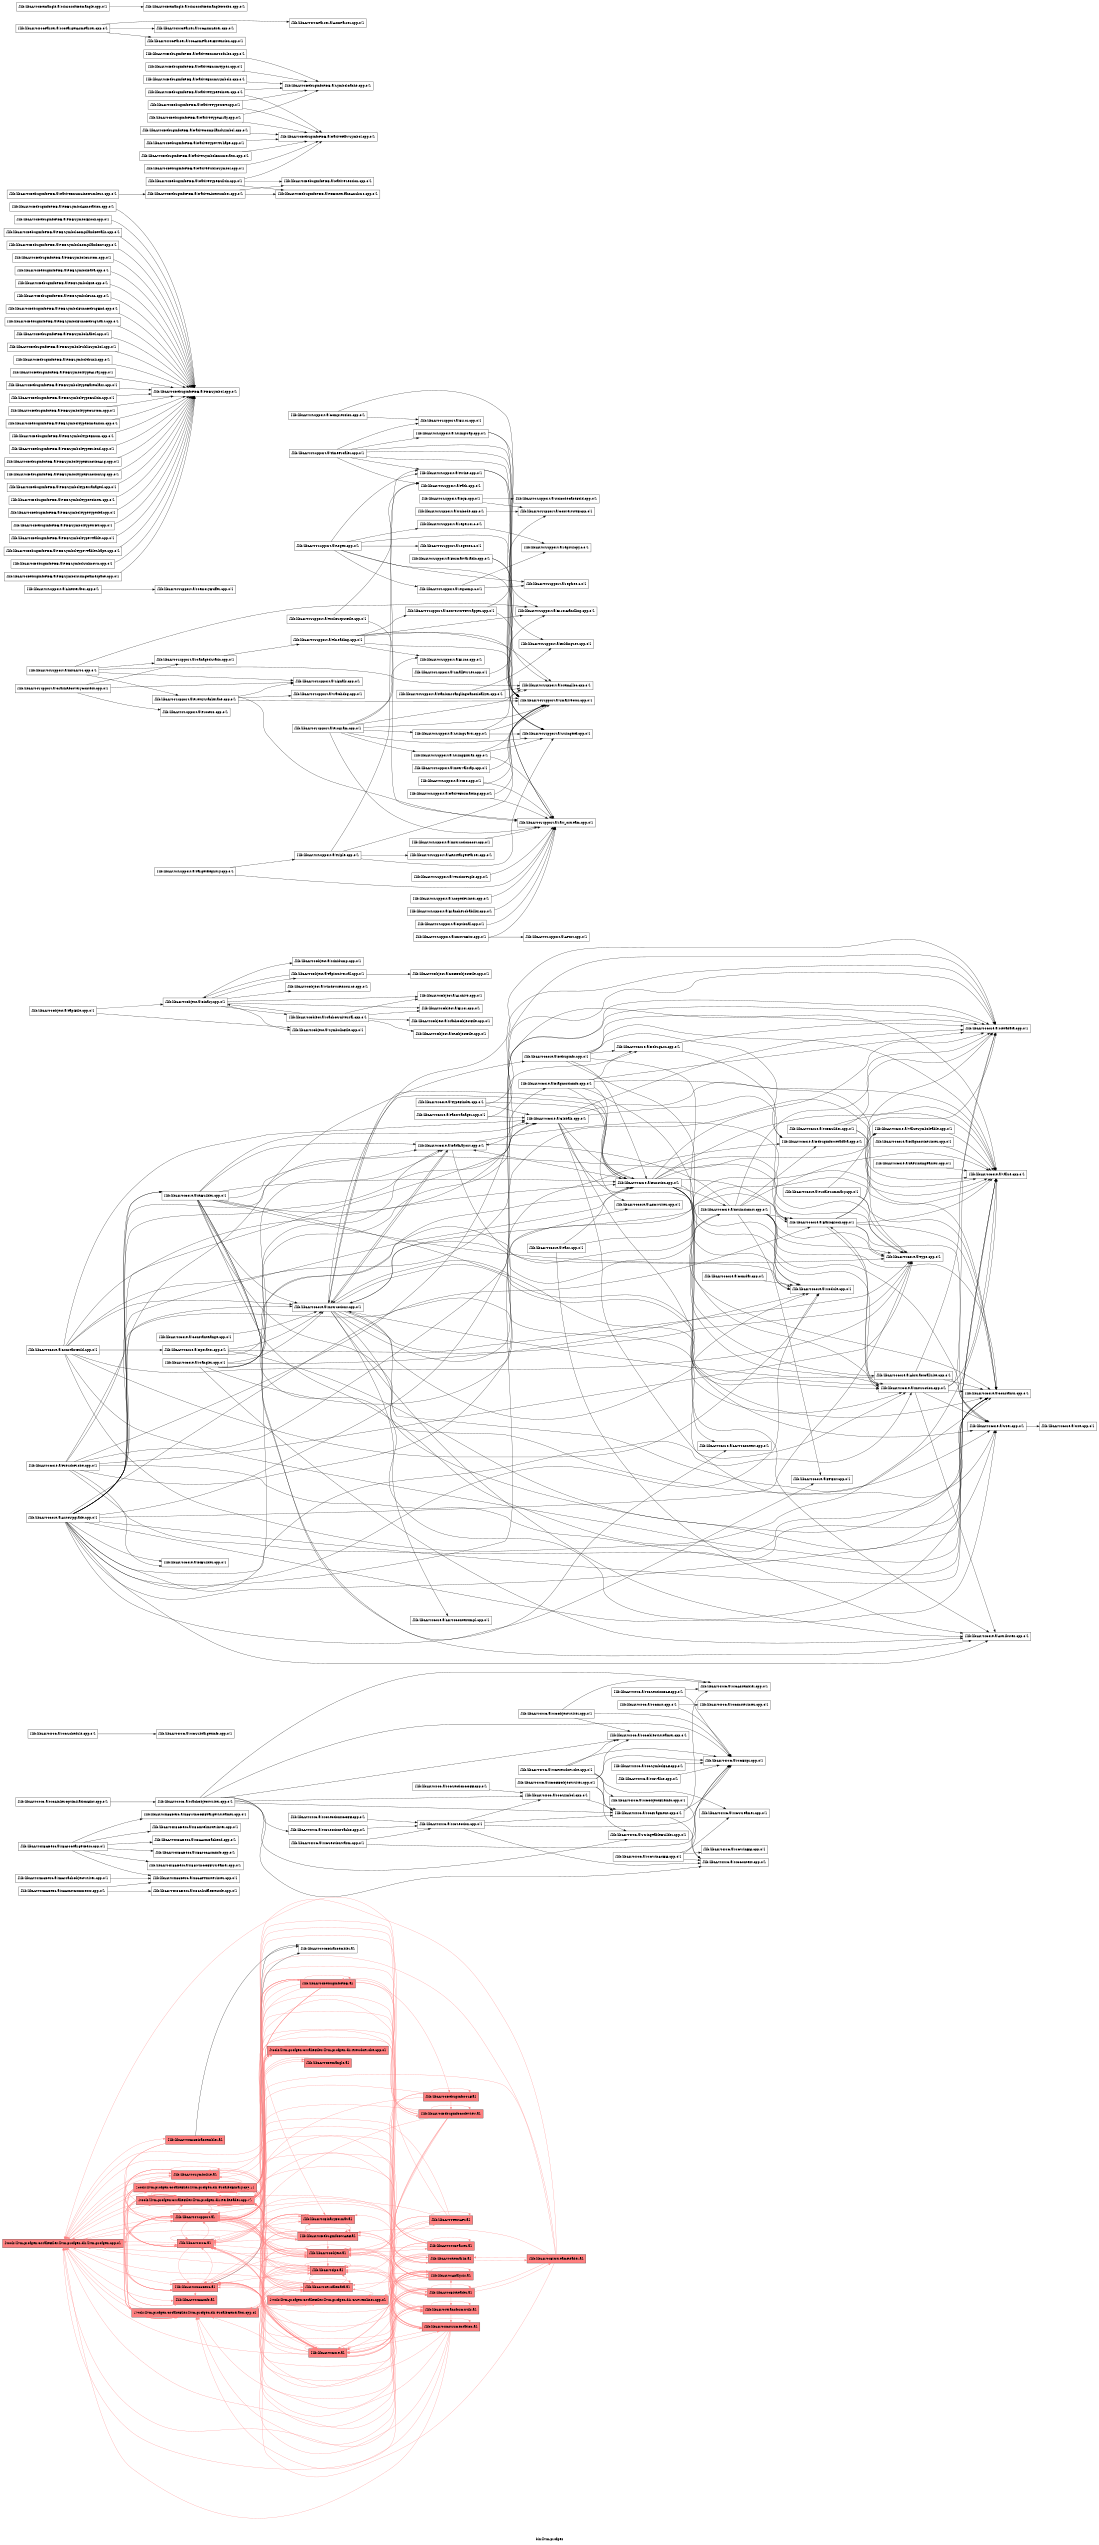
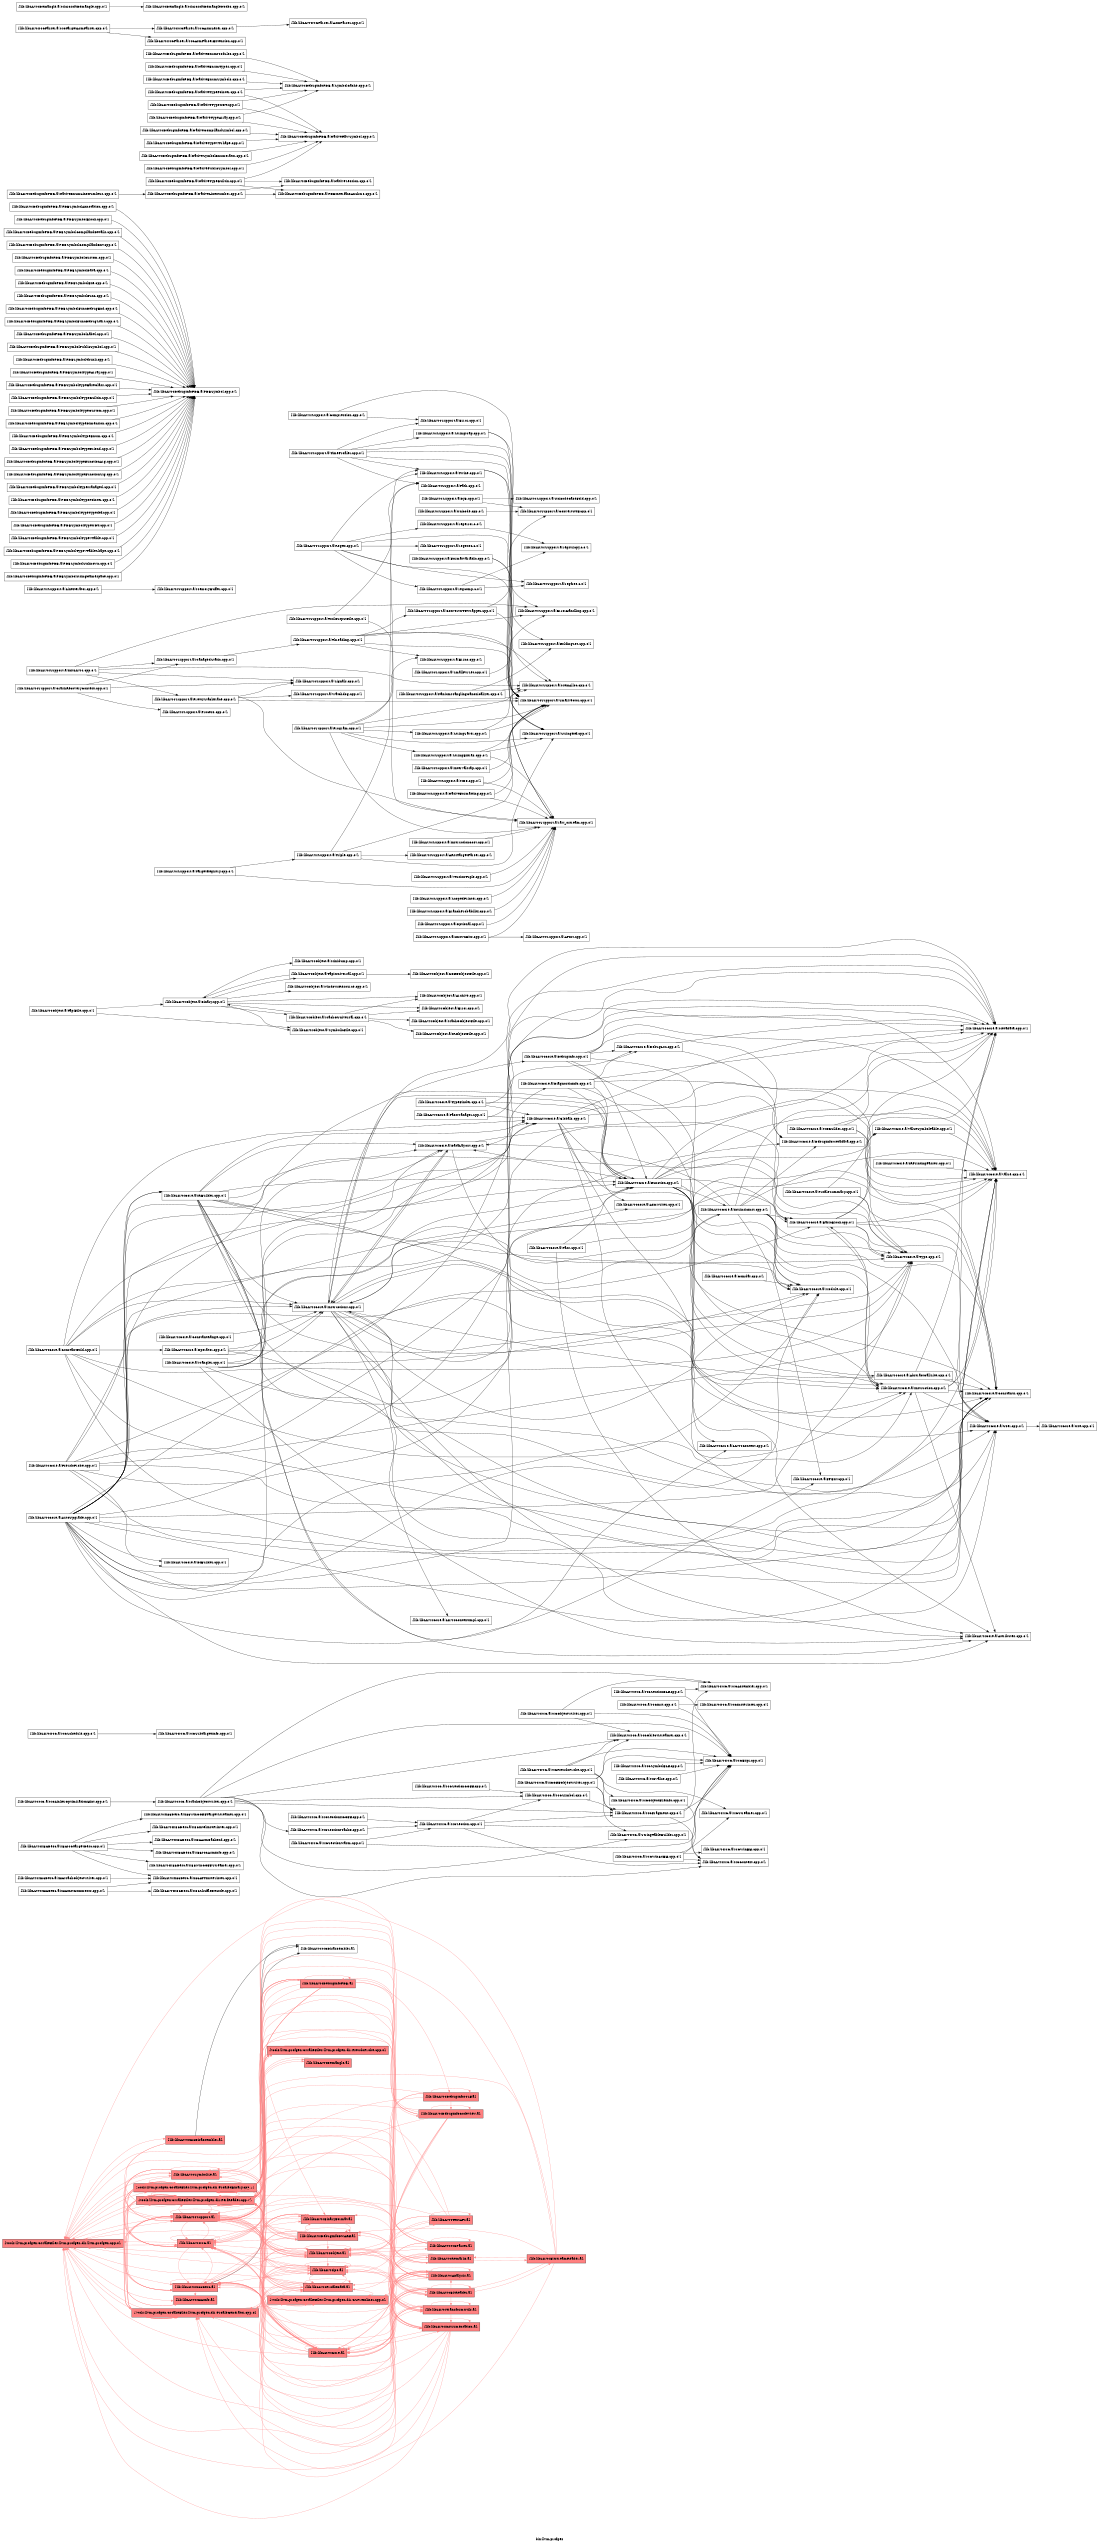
edge "{lib/libLLVMMCParser.a(MCTargetAsmParser.cpp.o)}" -> "{lib/libLLVMMCParser.a(AsmParser.cpp.o)}": now "{lib/libLLVMMCParser.a(MCAsmLexer.cpp.o)}" -> "{lib/libLLVMMCParser.a(AsmParser.cpp.o)}"
edge "{lib/libLLVMSupport.a(StringSaver.cpp.o)}" -> "{lib/libLLVMSupport.a(StringRef.cpp.o)}": removed
node "{lib/libLLVMCore.a(DiagnosticPrinter.cpp.o)}": removed
